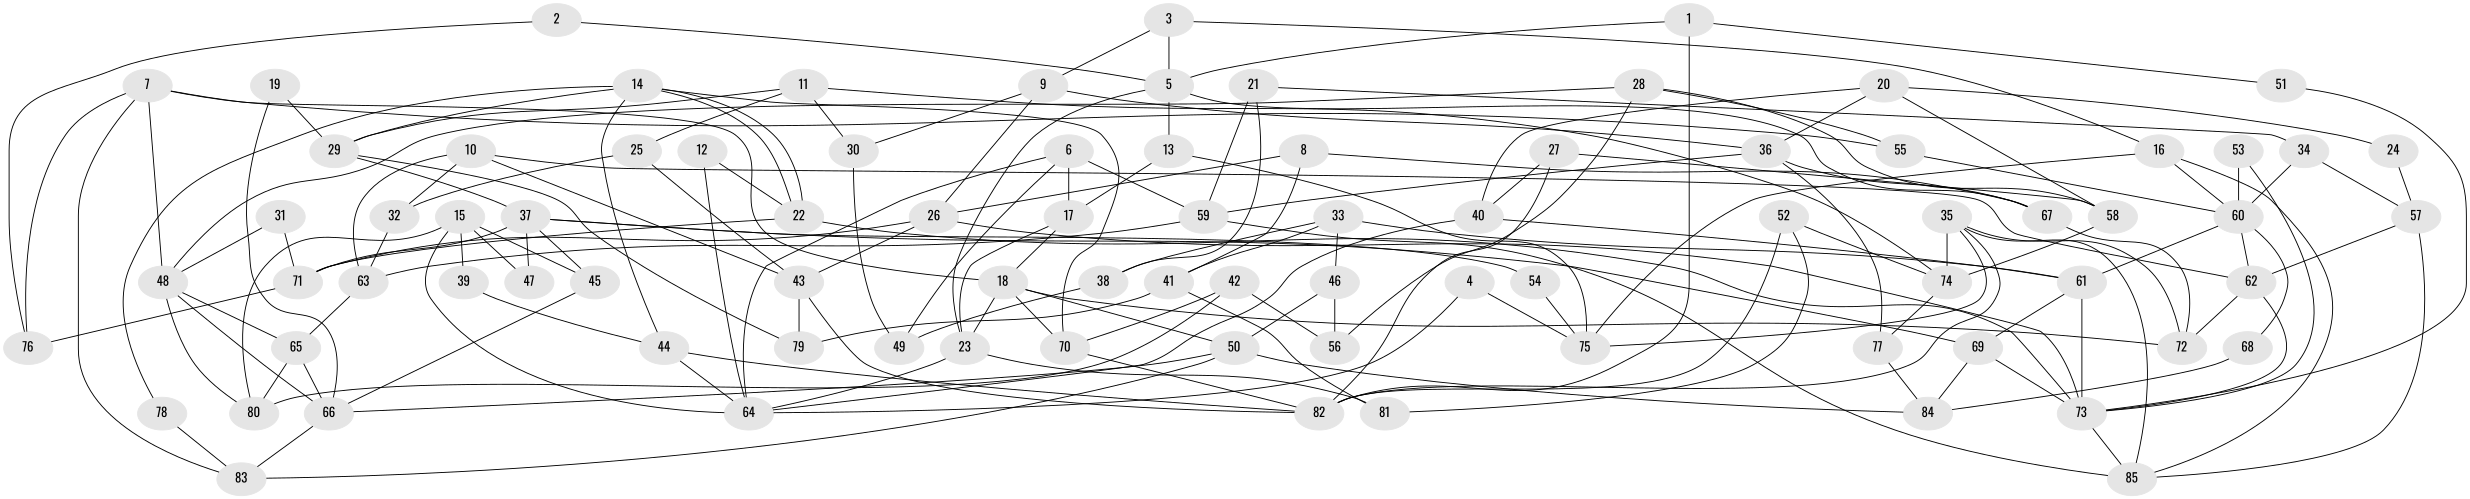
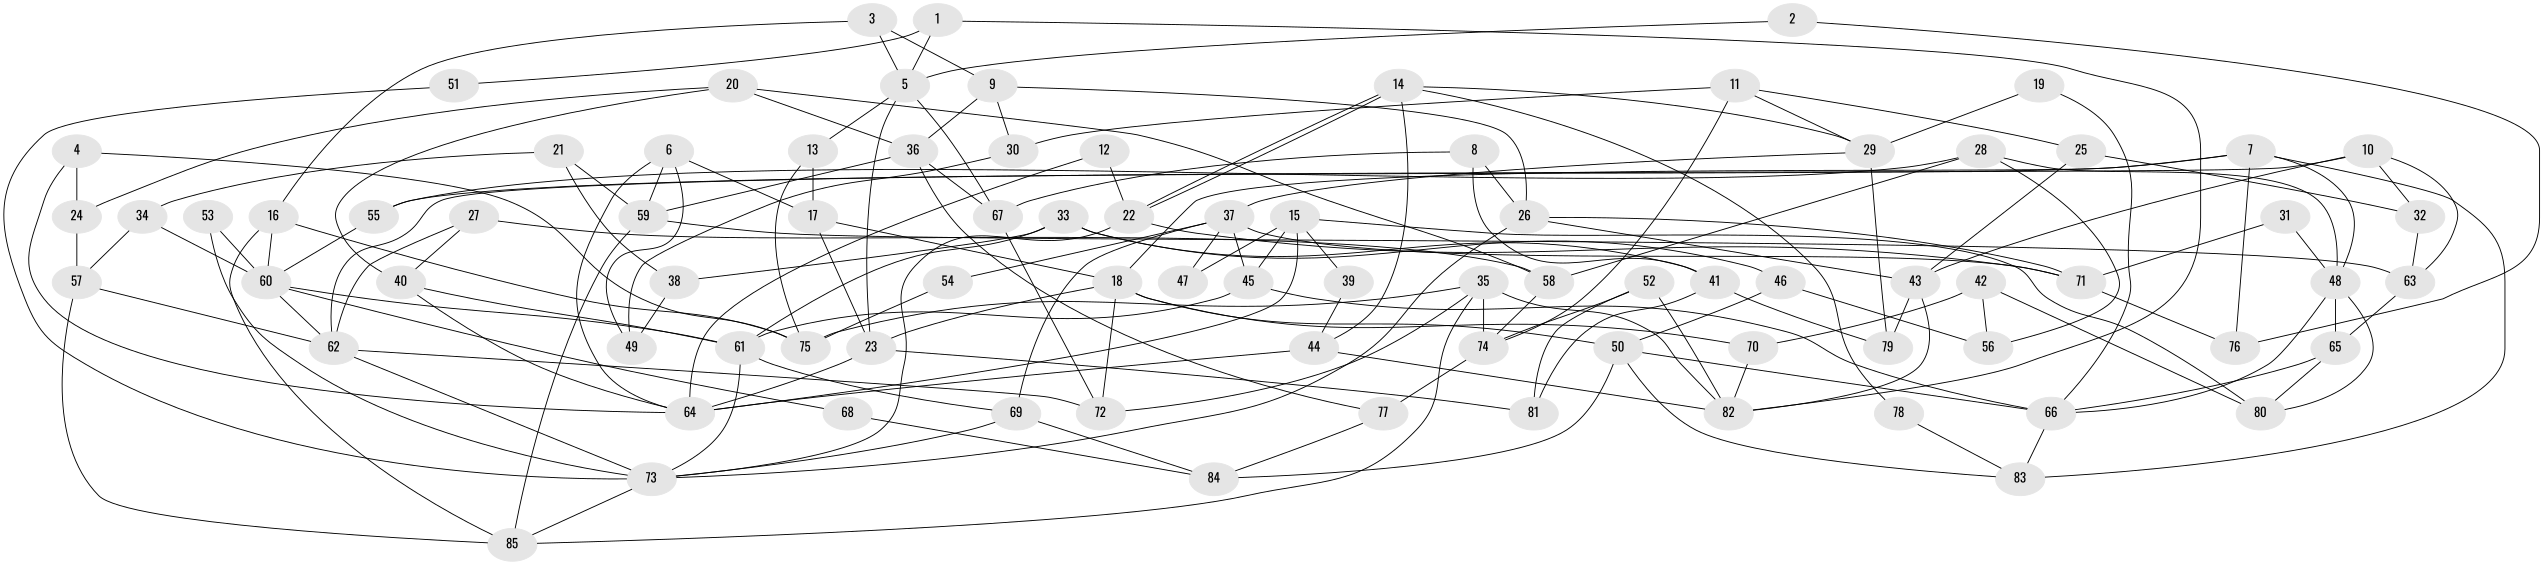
edge "14" -- "70": removed
edge "4" -- "24": added
edge "27" -- "82": now "27" -- "62"
edge "45" -- "61": added
